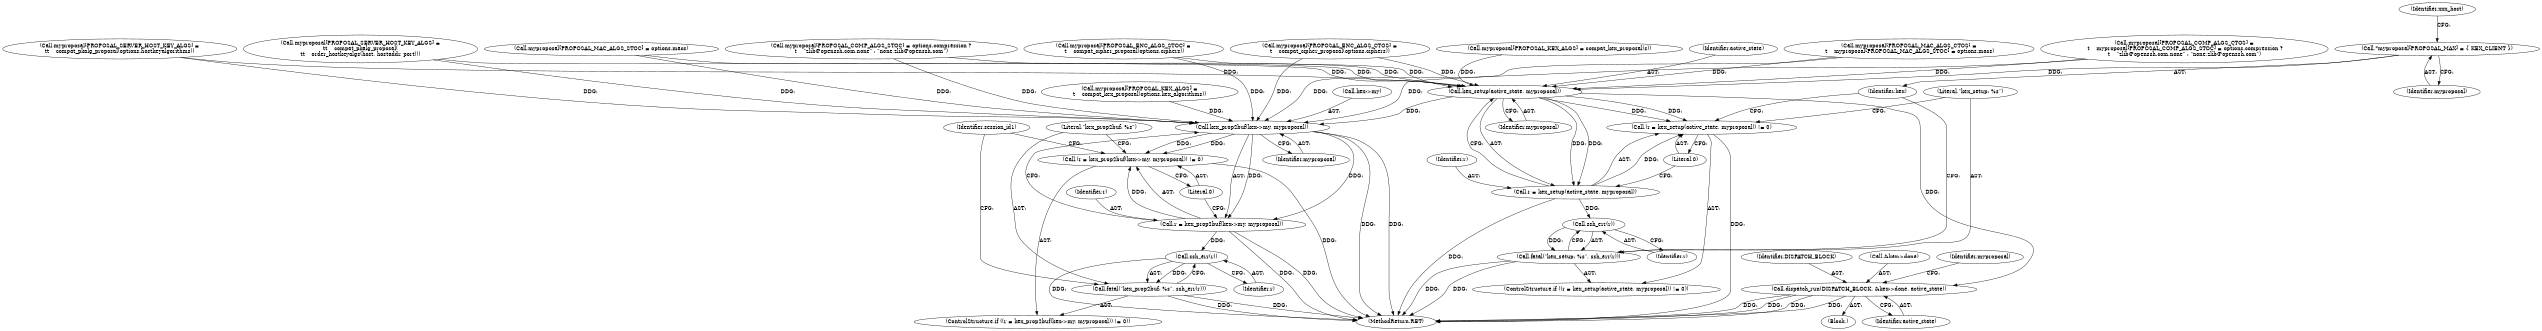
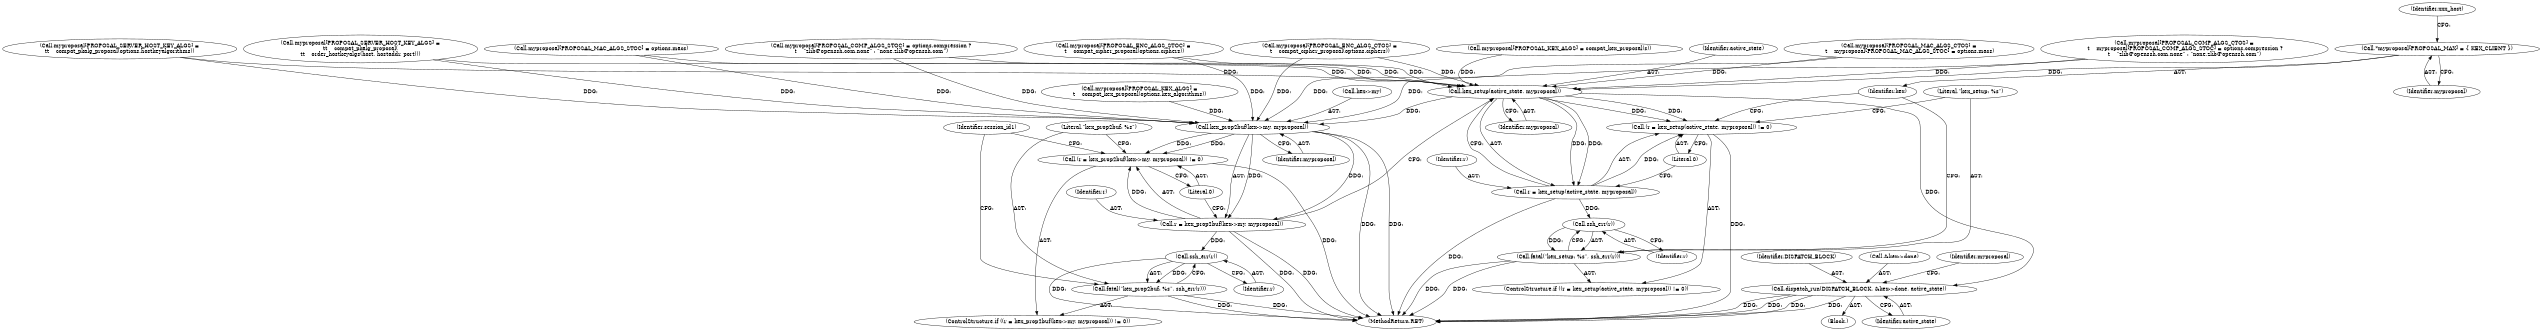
edge "(Call,r = kex_prop2buf(kex->my, myproposal))" -> "(Call,kex_prop2buf(kex->my, myproposal))": now "(Call,r = kex_prop2buf(kex->my, myproposal))" -> "(Call,kex_setup(active_state, myproposal))"
